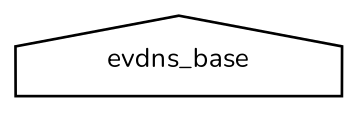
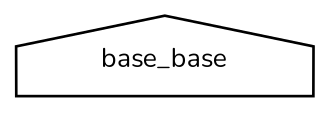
node "evdns_base": label "evdns_base" -> "base_base"
